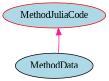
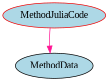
edge "MethodData" -> "MethodJuliaCode": reversed
